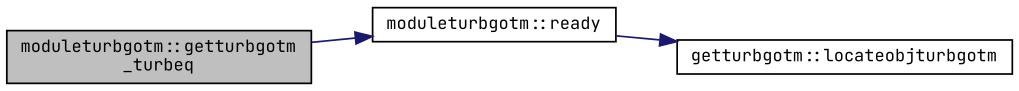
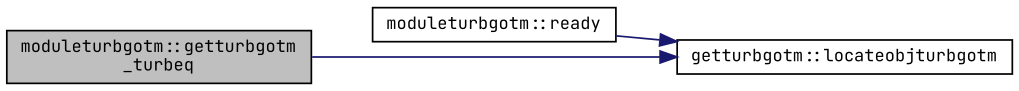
edge "moduleturbgotm::getturbgotm _turbeq" -> "moduleturbgotm::ready": now "moduleturbgotm::getturbgotm _turbeq" -> "getturbgotm::locateobjturbgotm"
